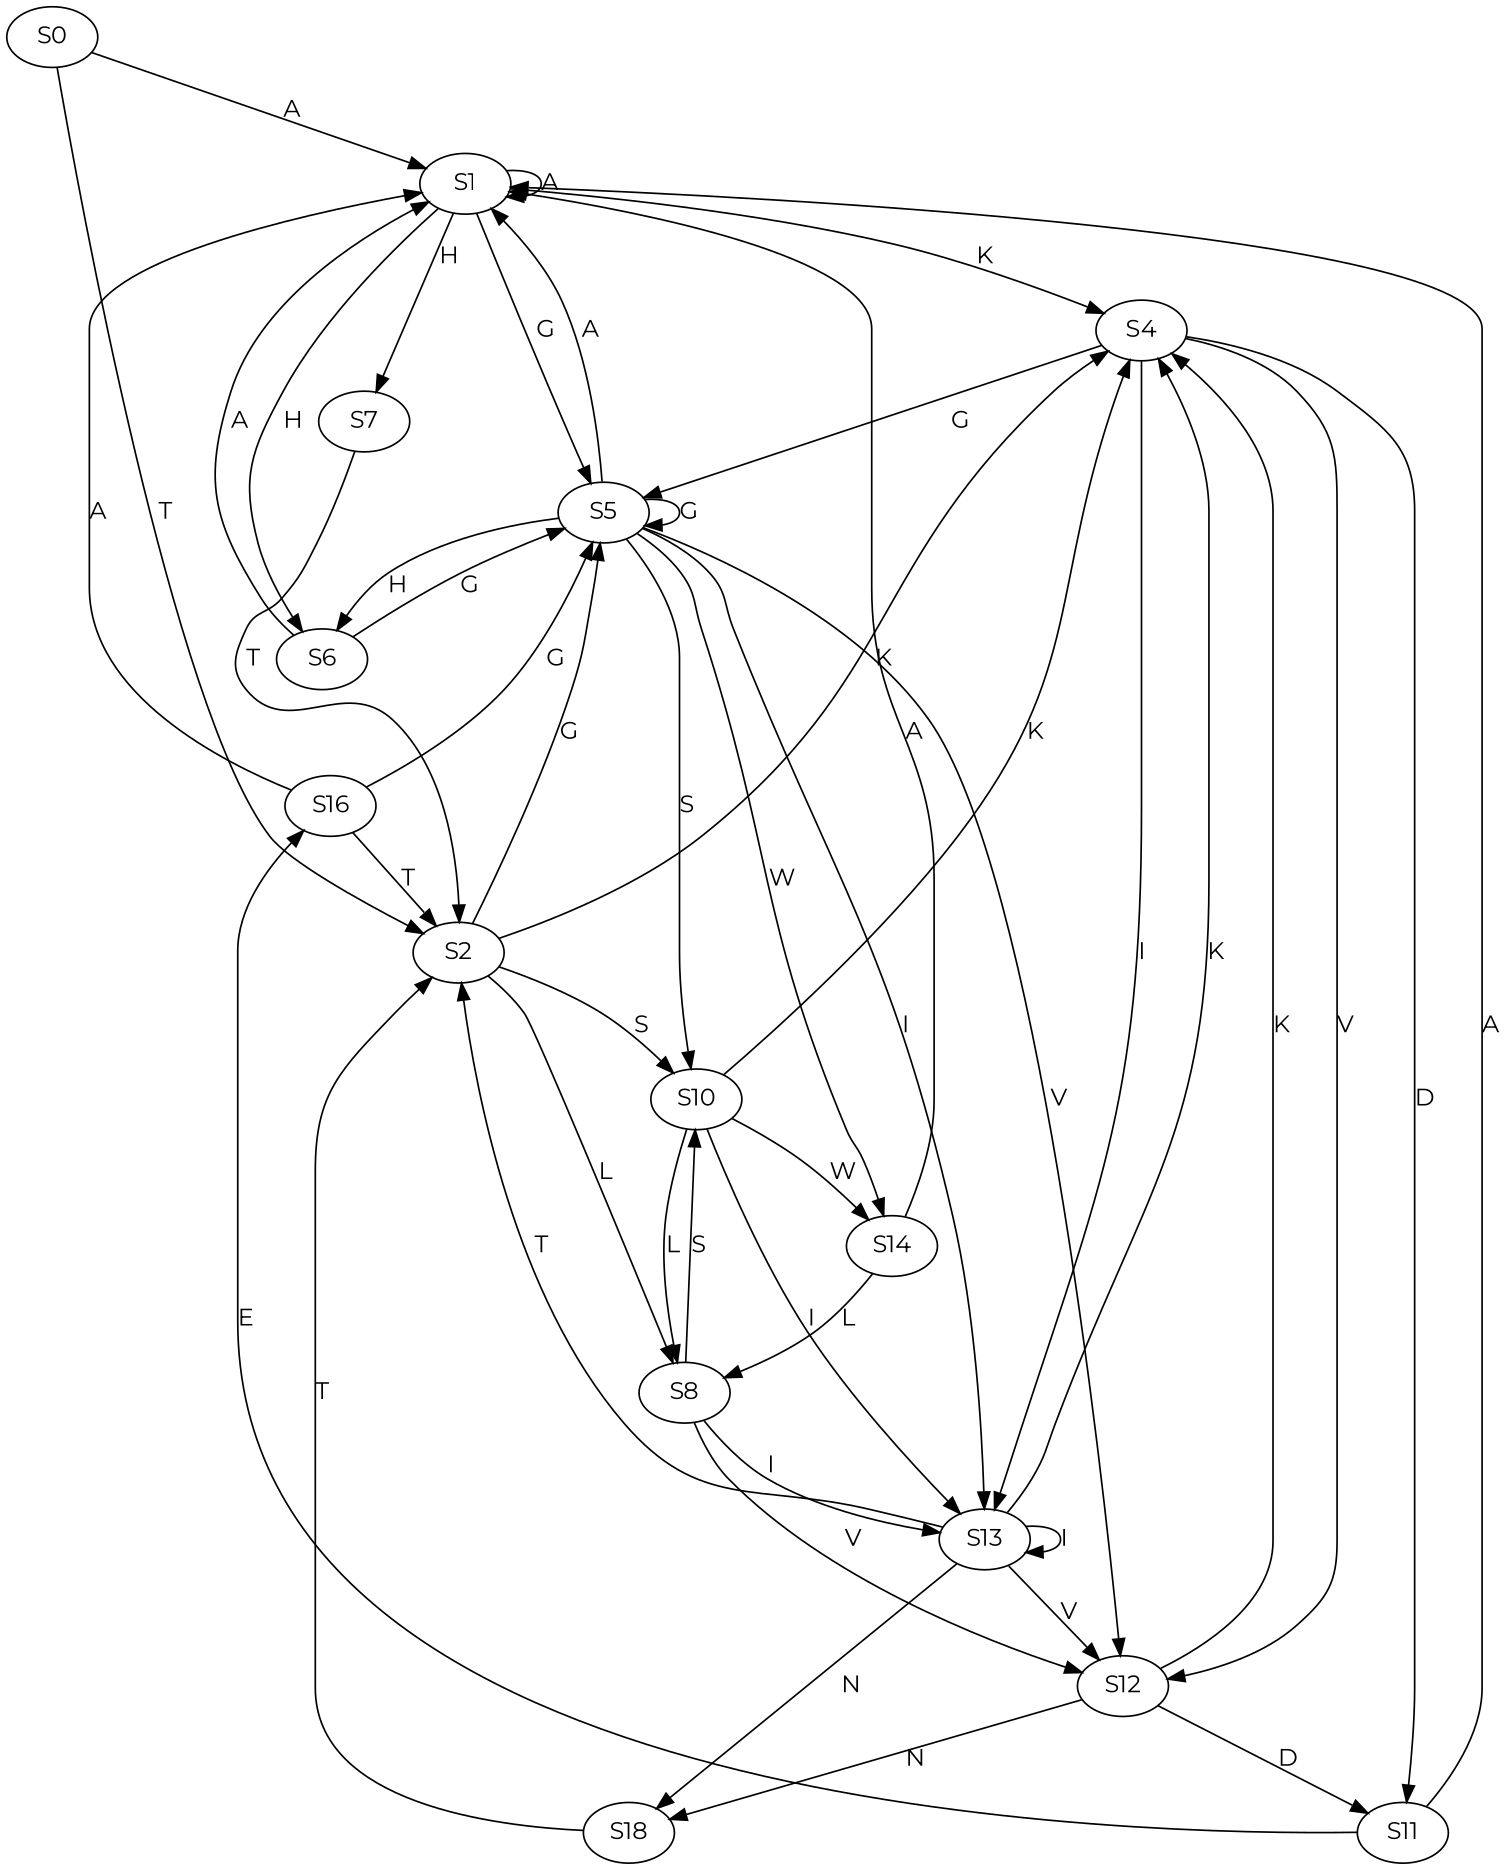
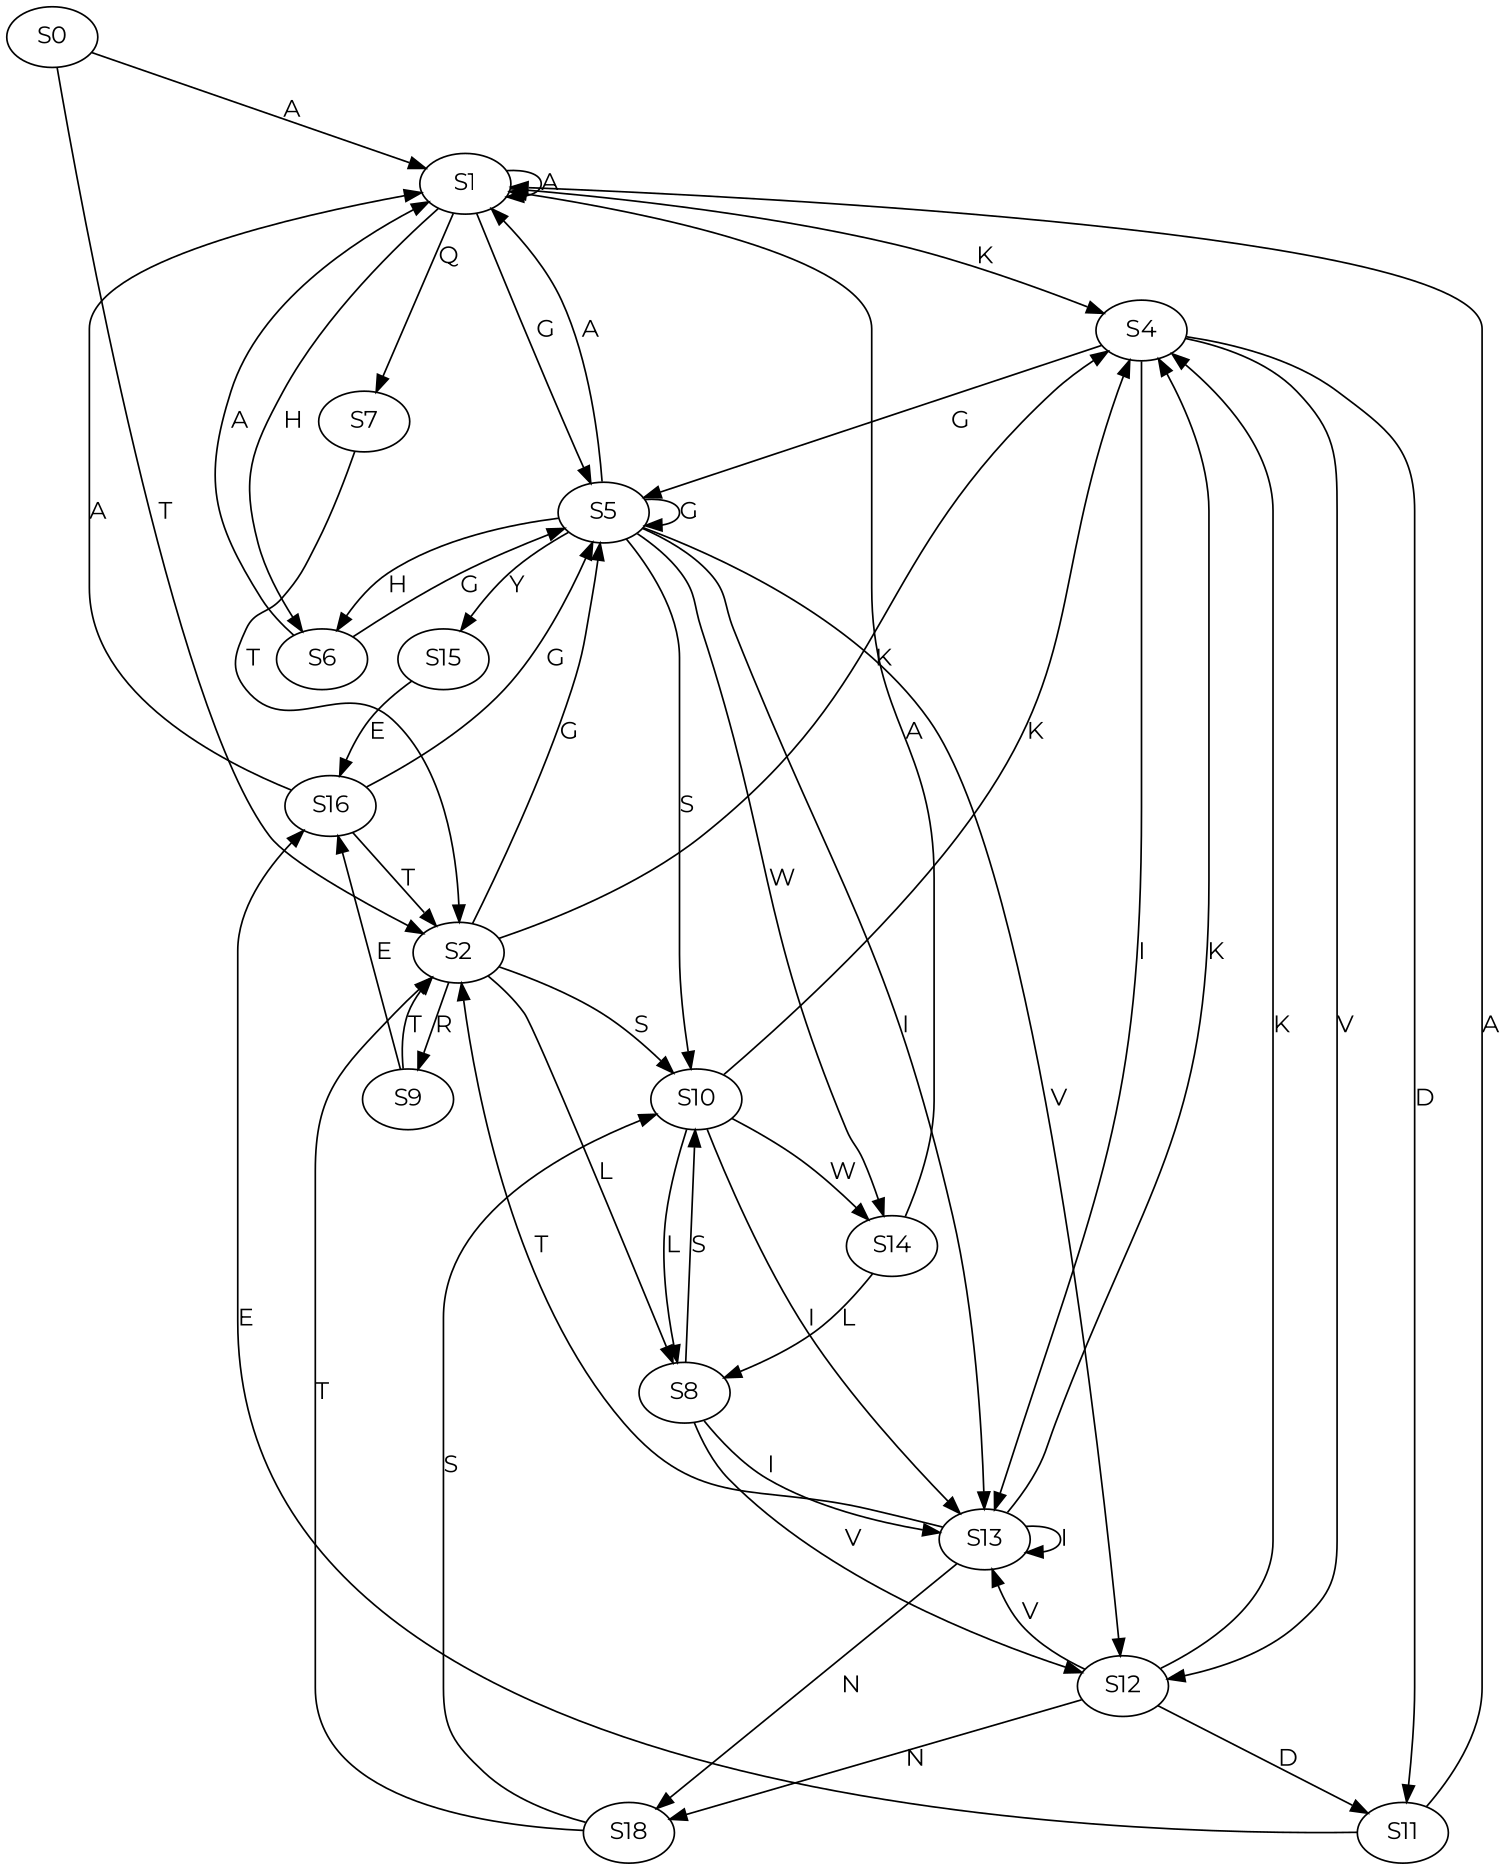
edge "S1" -> "S7": label "H" -> "Q"
node "S15": added
node "S9": added
edge "S18" -> "S10": added, label "S"
edge "S13" -> "S12": reversed
